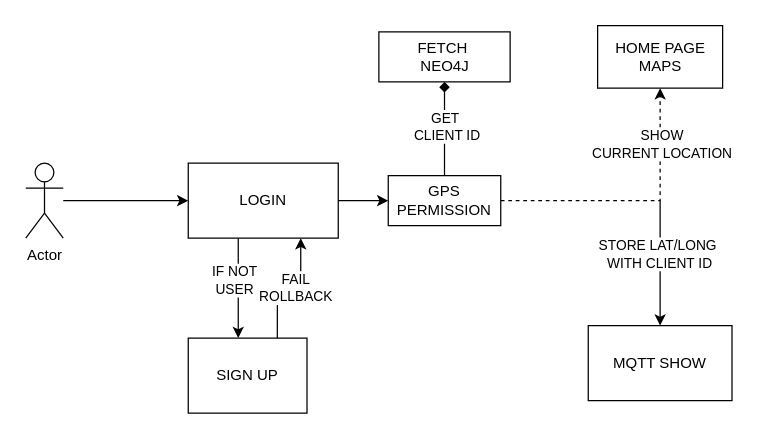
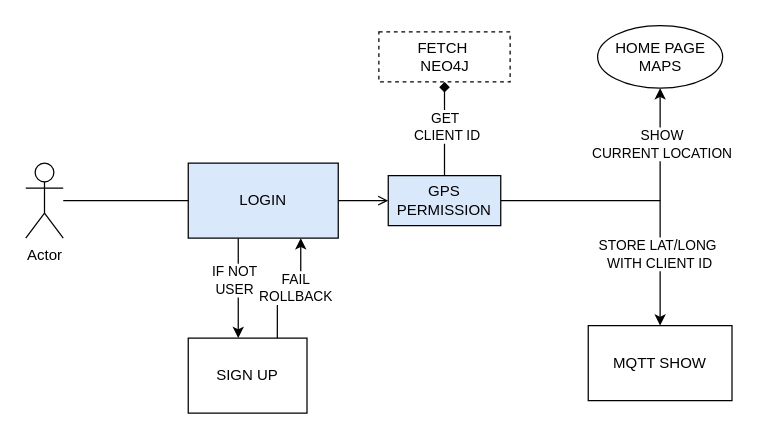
node "FETCH NEO4J": style solid -> dashed
node "HOME PAGE MAPS": shape rectangle -> ellipse
edge "Actor" -> "LOGIN": arrowhead classic -> none
node "LOGIN": fillcolor #ffffff -> #dae8fc
edge "LOGIN" -> "GPS PERMISSION": arrowhead classic -> open
node "GPS PERMISSION": fillcolor #ffffff -> #dae8fc
edge "GPS PERMISSION" -> "HOME PAGE MAPS": style dashed -> solid
